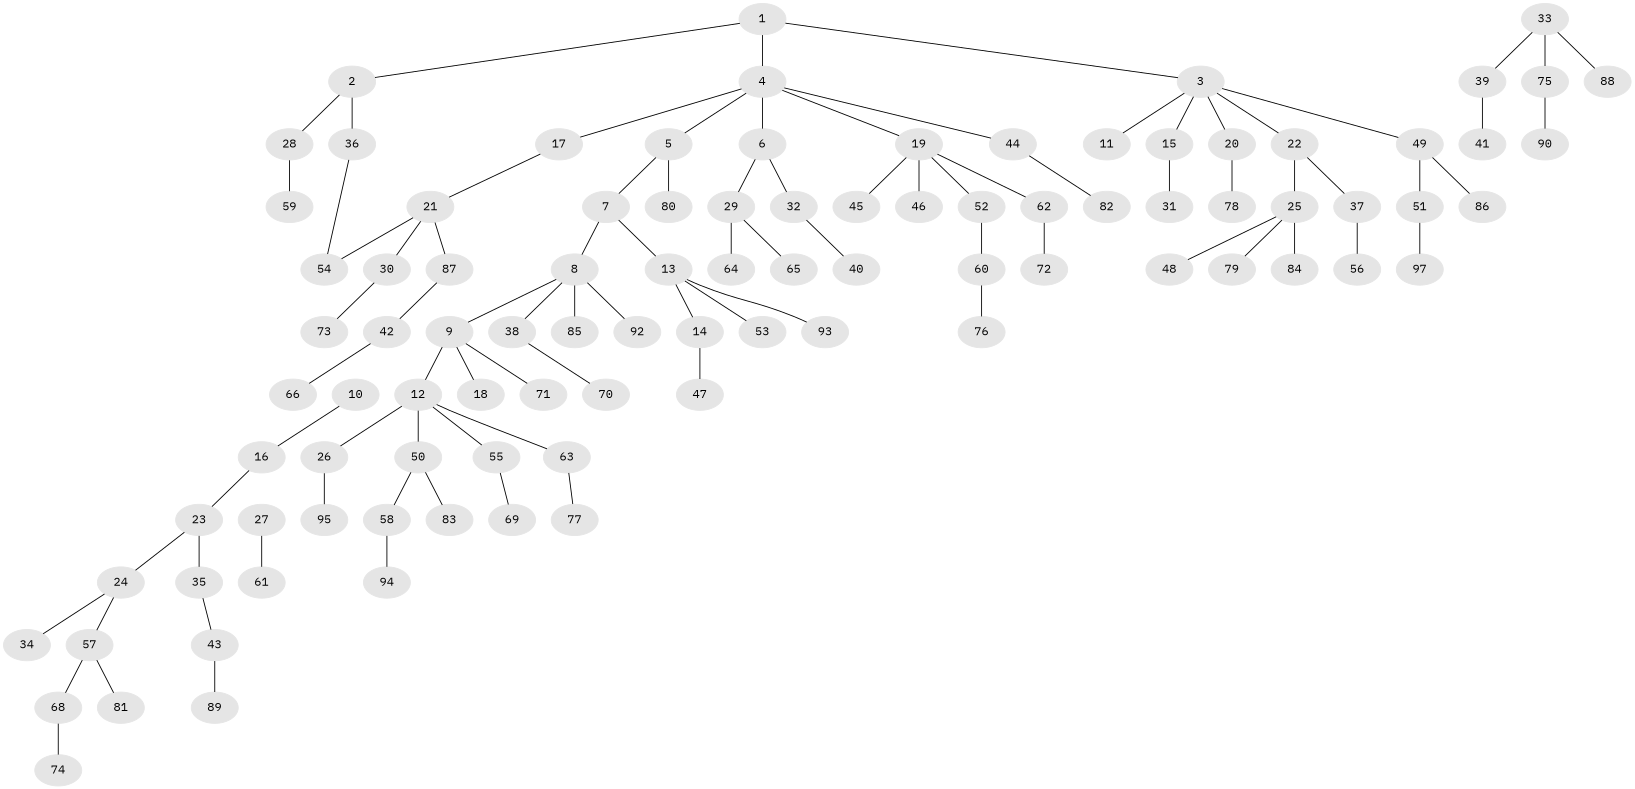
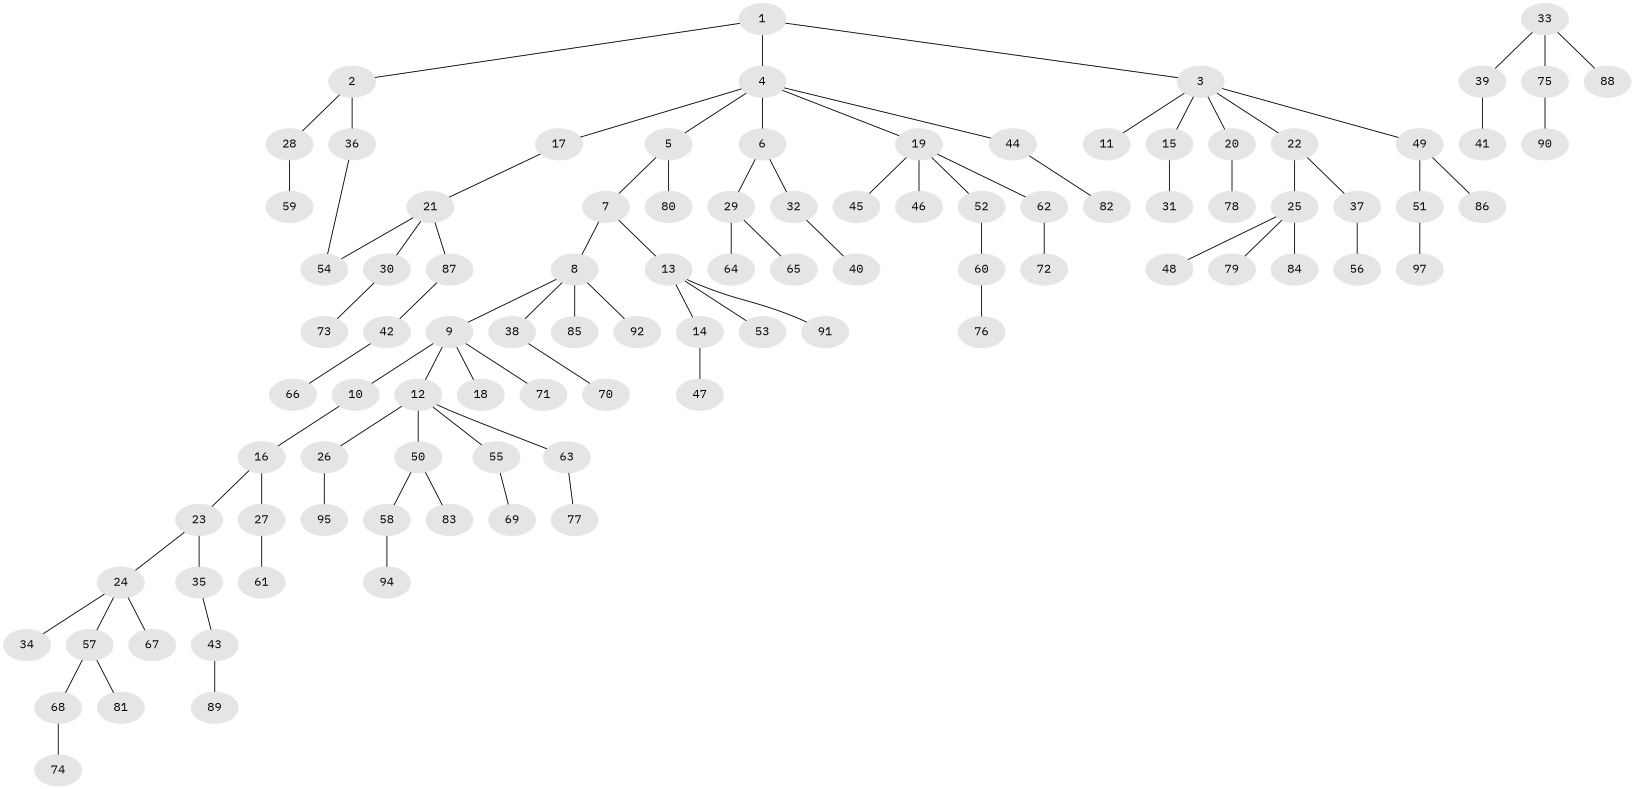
node "93": label "93" -> "91"
edge "9" -- "10": added
edge "16" -- "27": added
node "67": added
